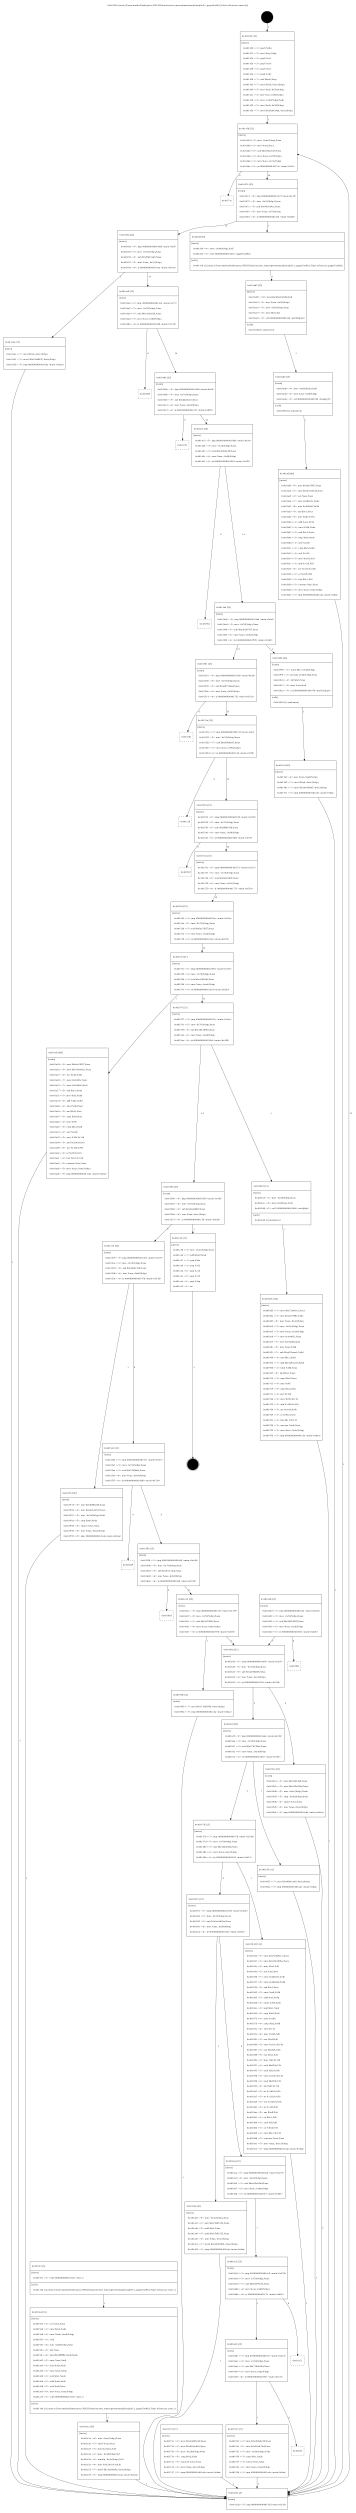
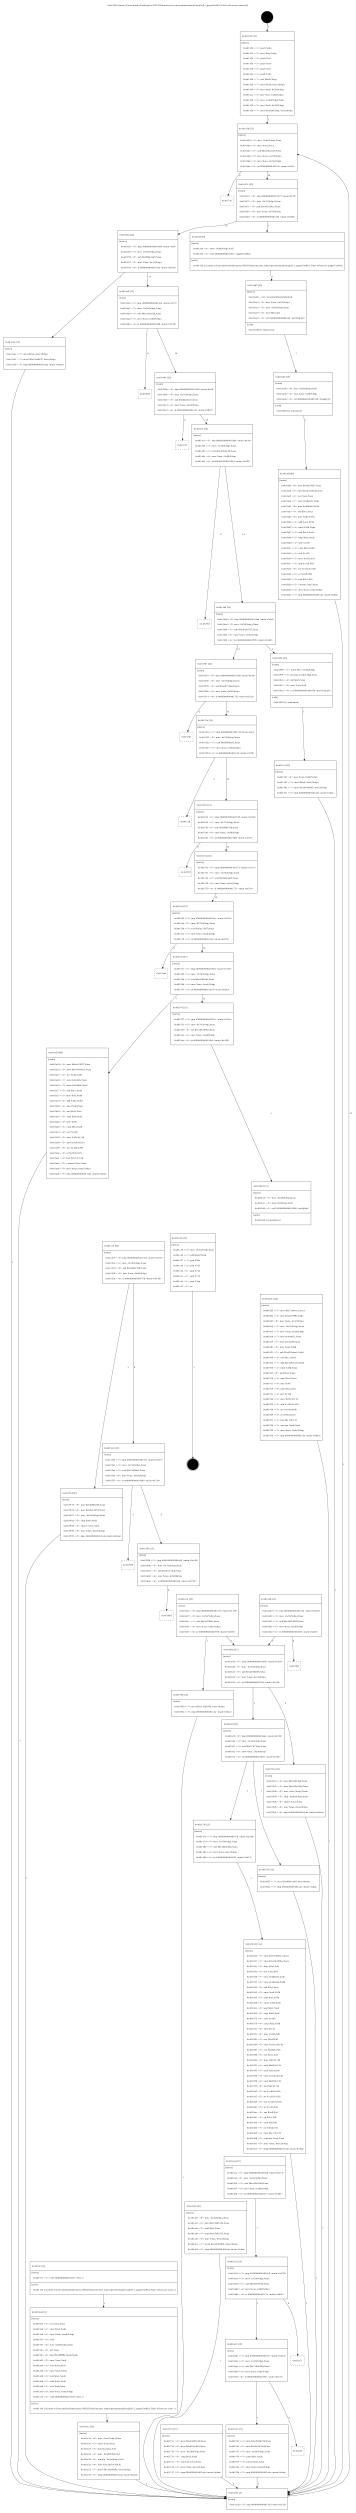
node "0x401ca4": added
node "0x4015b0 [25]": removed
edge "0x4018c8 [13]" -> "0x4018d5 [102]": removed, label "1"
edge "0x4015fb [25]" -> "0x401614 [25]": removed, label "8"
node "0x401691 [25]": removed
